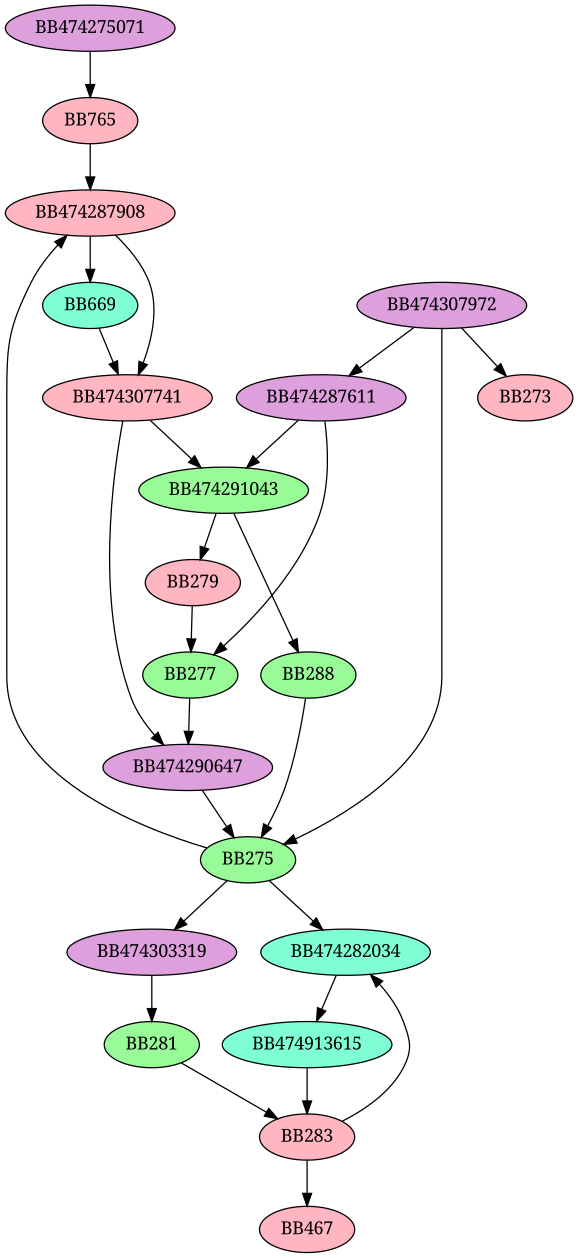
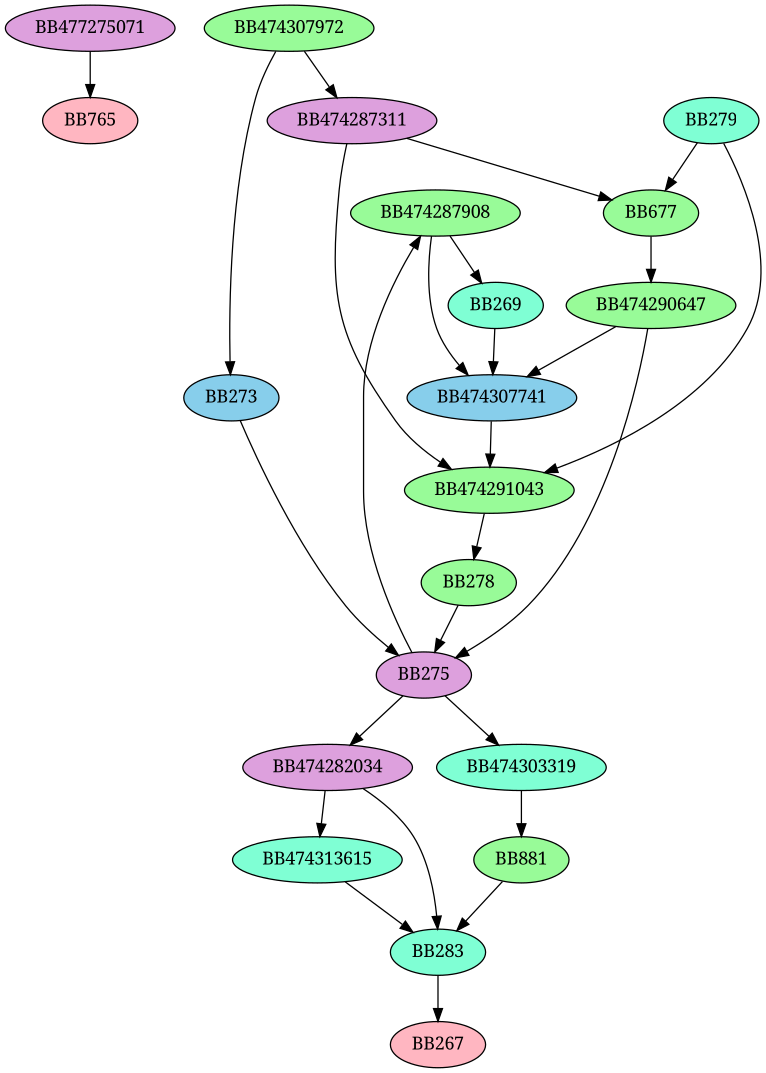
node "BB474275071": label "BB474275071" -> "BB477275071"
edge "BB765" -> "BB474287908": removed
node "BB474287908": fillcolor lightpink -> palegreen
node "BB669": label "BB669" -> "BB269"
node "BB474307972": fillcolor plum -> palegreen
node "BB474307741": fillcolor lightpink -> skyblue
node "BB474287611": label "BB474287611" -> "BB474287311"
node "BB273": fillcolor lightpink -> skyblue
edge "BB474291043" -> "BB279": reversed
edge "BB474307741" -> "BB474290647": reversed
node "BB279": fillcolor lightpink -> aquamarine
edge "BB474307972" -> "BB275": now "BB273" -> "BB275"
node "BB277": label "BB277" -> "BB677"
node "BB288": label "BB288" -> "BB278"
node "BB474290647": fillcolor plum -> palegreen
node "BB275": fillcolor palegreen -> plum
node "BB474303319": fillcolor plum -> aquamarine
node "BB474282034": fillcolor aquamarine -> plum
node "BB281": label "BB281" -> "BB881"
node "BB474913615": label "BB474913615" -> "BB474313615"
edge "BB283" -> "BB474282034": reversed
node "BB283": fillcolor lightpink -> aquamarine
node "BB467": label "BB467" -> "BB267"
